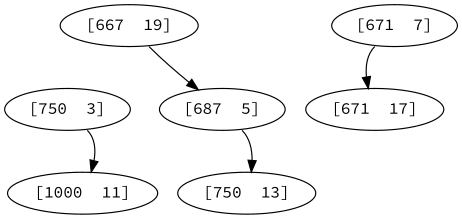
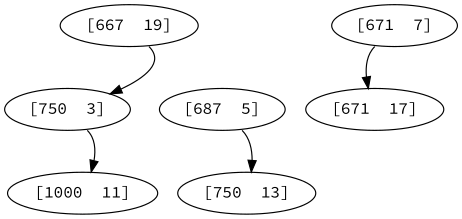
edge "[667  19]" -> "[687  5]": now "[667  19]" -> "[750  3]"
